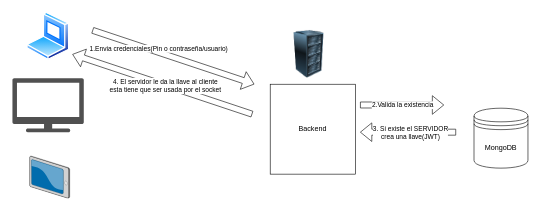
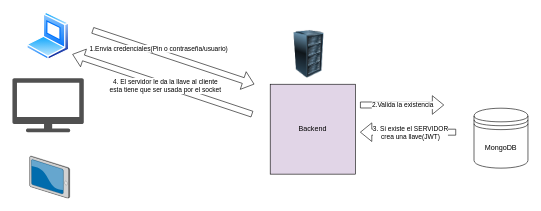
node "Backend": fillcolor #ffffff -> #e1d5e7
